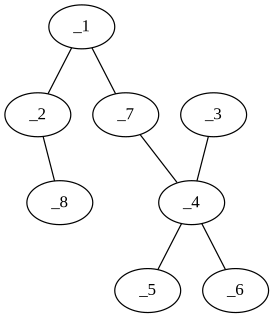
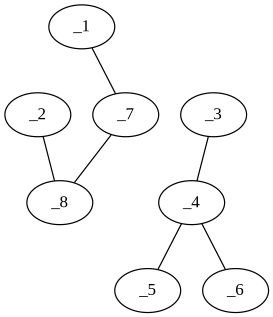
edge "_1" -- "_2": removed
edge "_7" -- "_4": now "_7" -- "_8"
